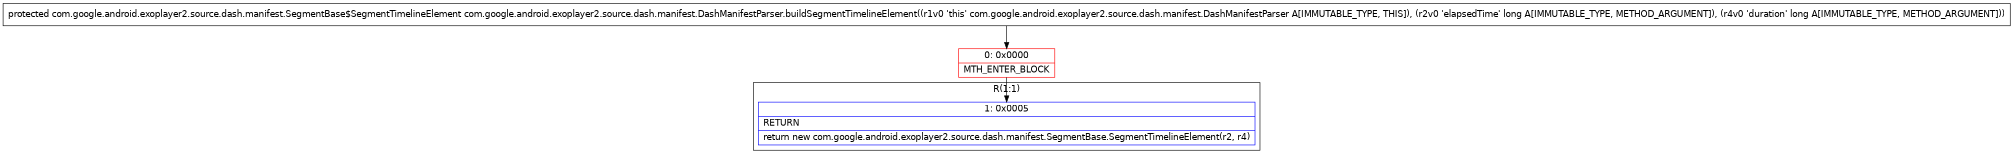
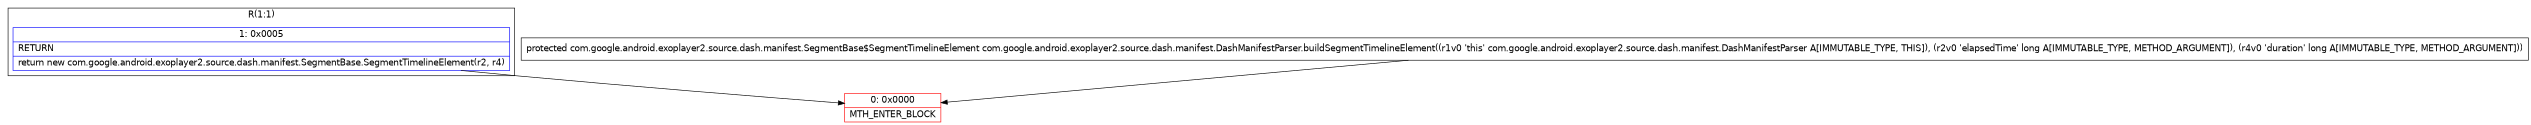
edge "0: 0x0000" -> "1: 0x0005": reversed
